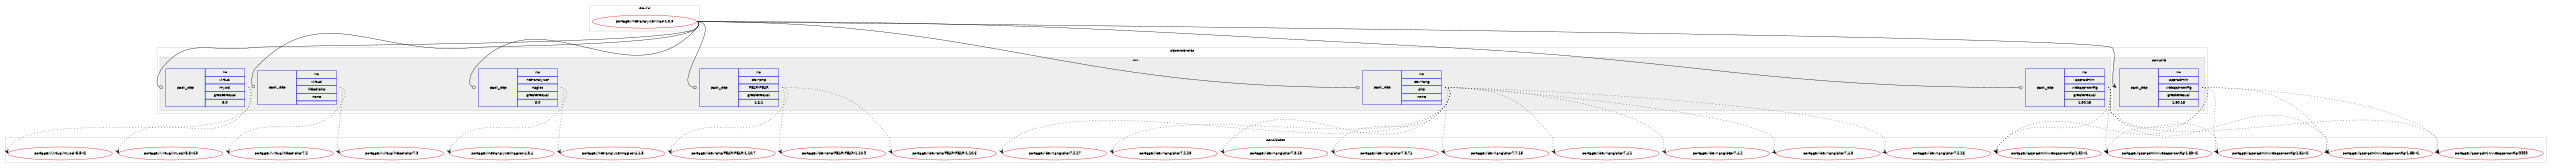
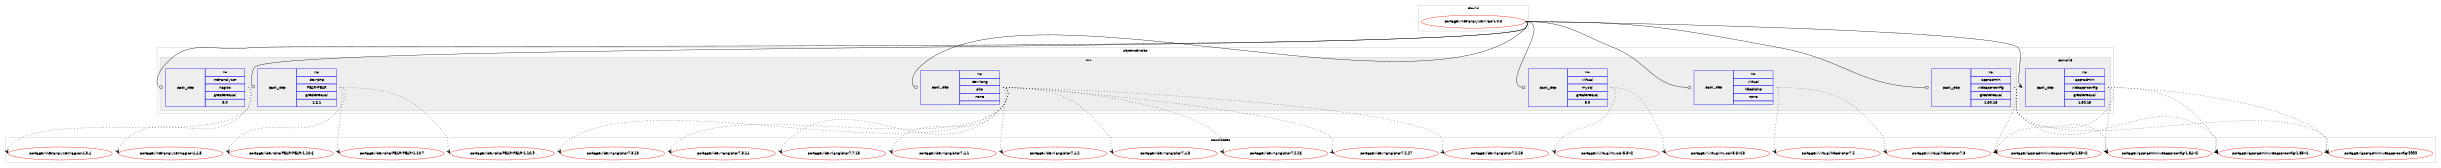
node "portage://dev-lang/php-7.3.74": label "portage://dev-lang/php-7.3.74" -> "portage://dev-lang/php-7.3.14"
node "portage://dev-lang/dep-7.4.2": label "portage://dev-lang/dep-7.4.2" -> "portage://dev-lang/php-7.4.2"
node "portage://app-admin/webapp-config-1.52-r1": removed
